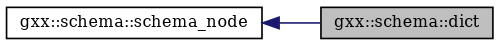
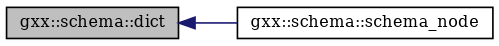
edge "gxx::schema::dict" -> "gxx::schema::schema_node": reversed
